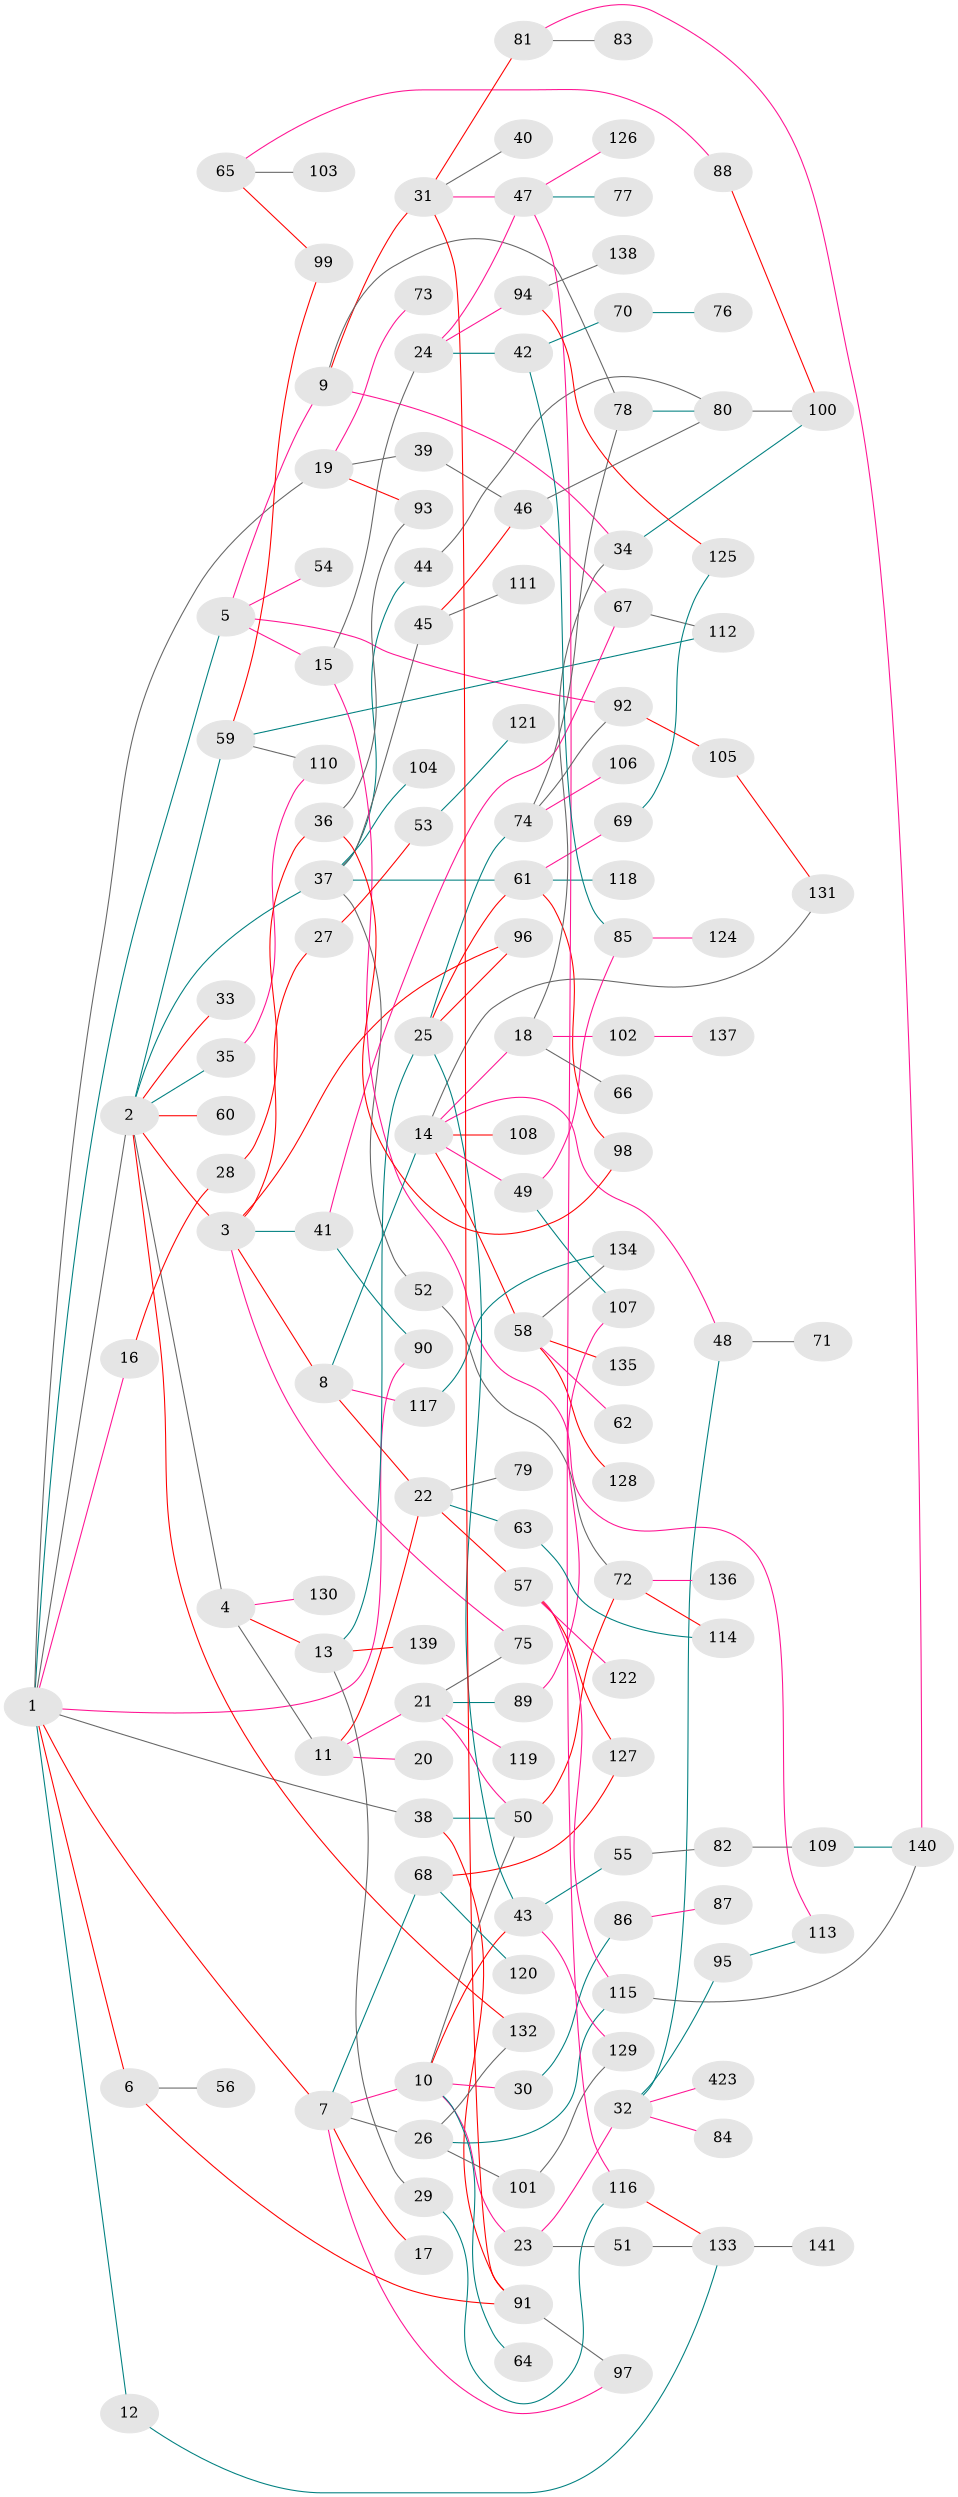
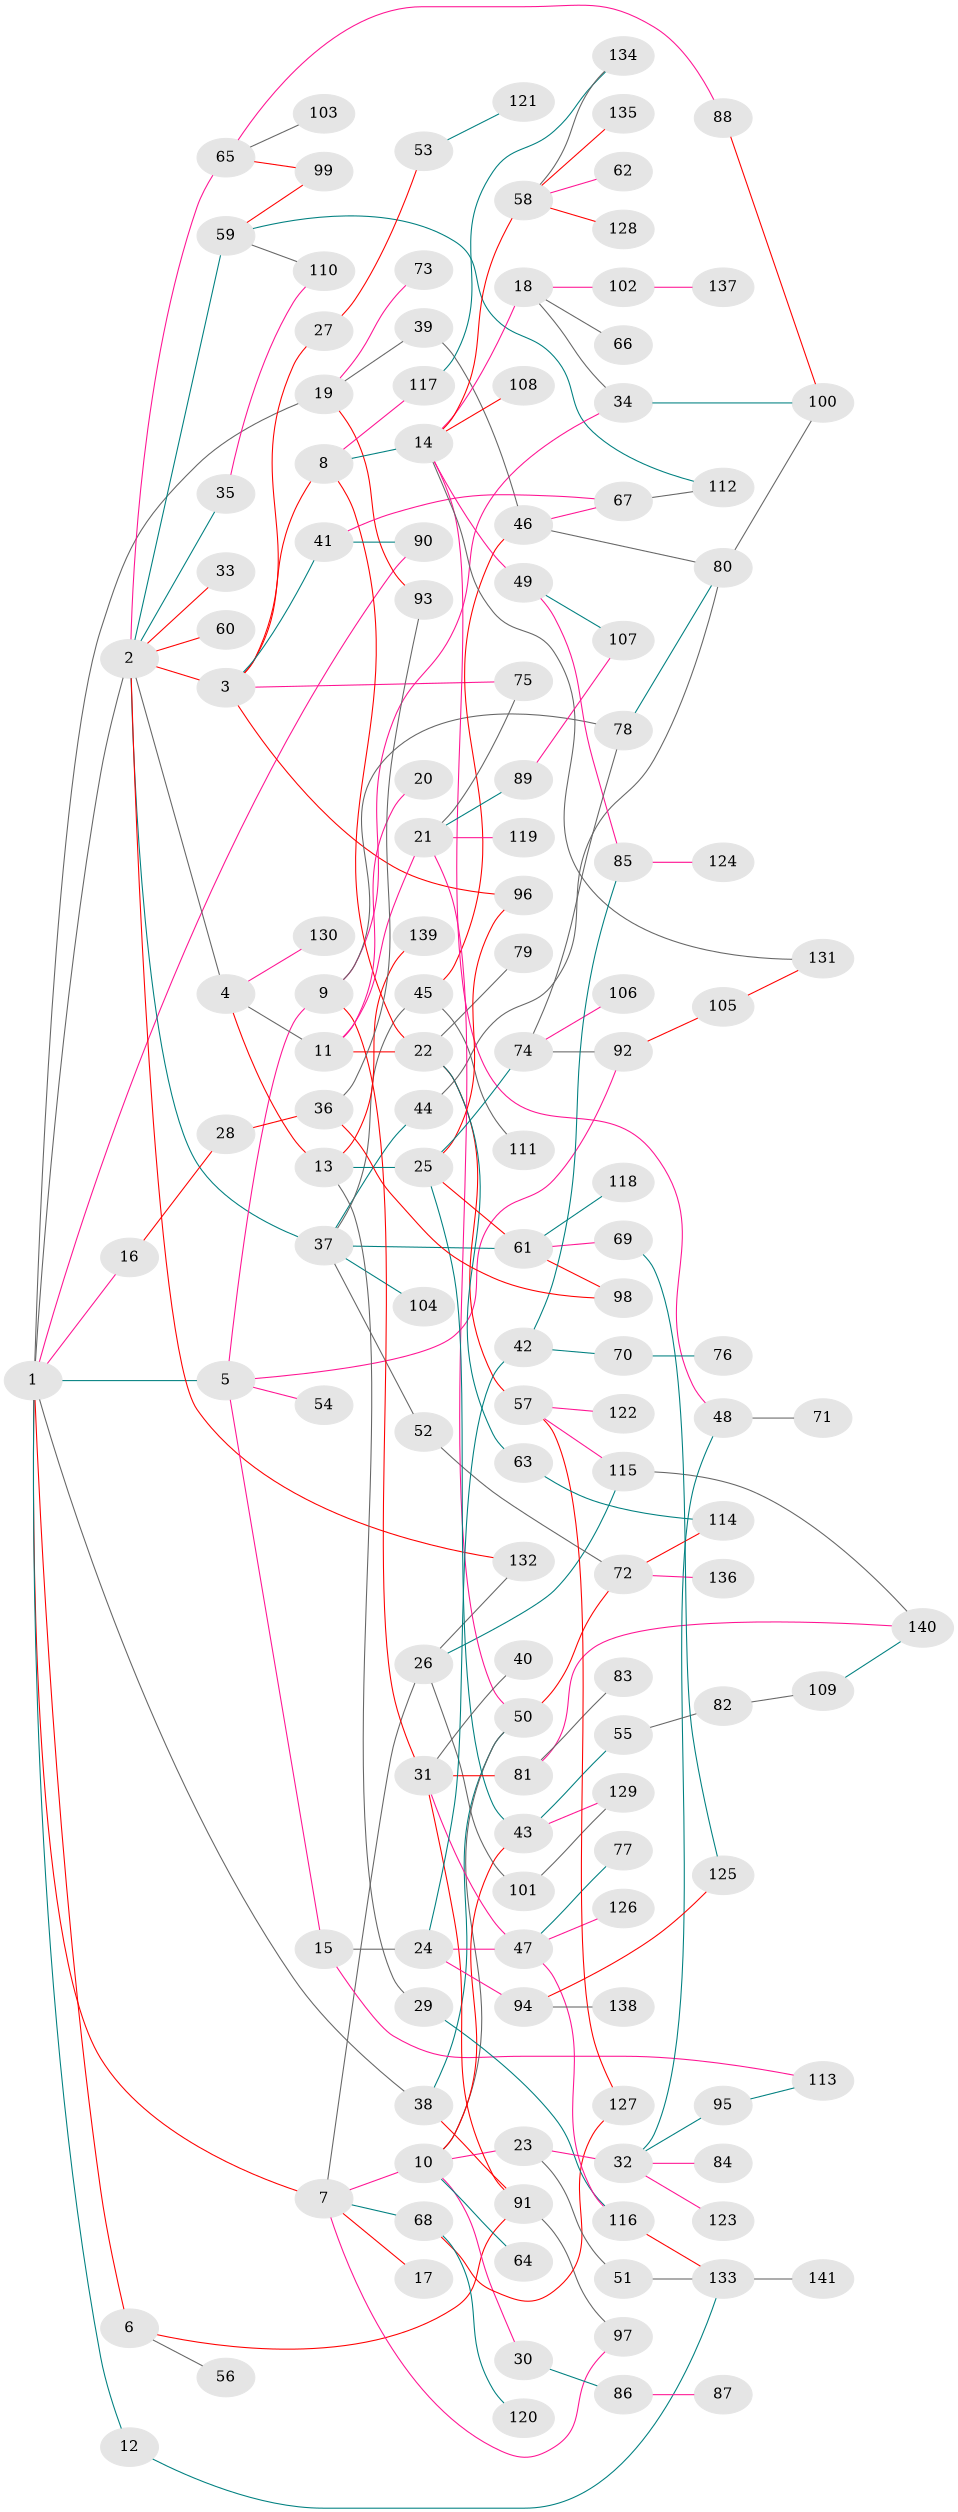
edge "65" -- "2": added
node "423": label "423" -> "123"
